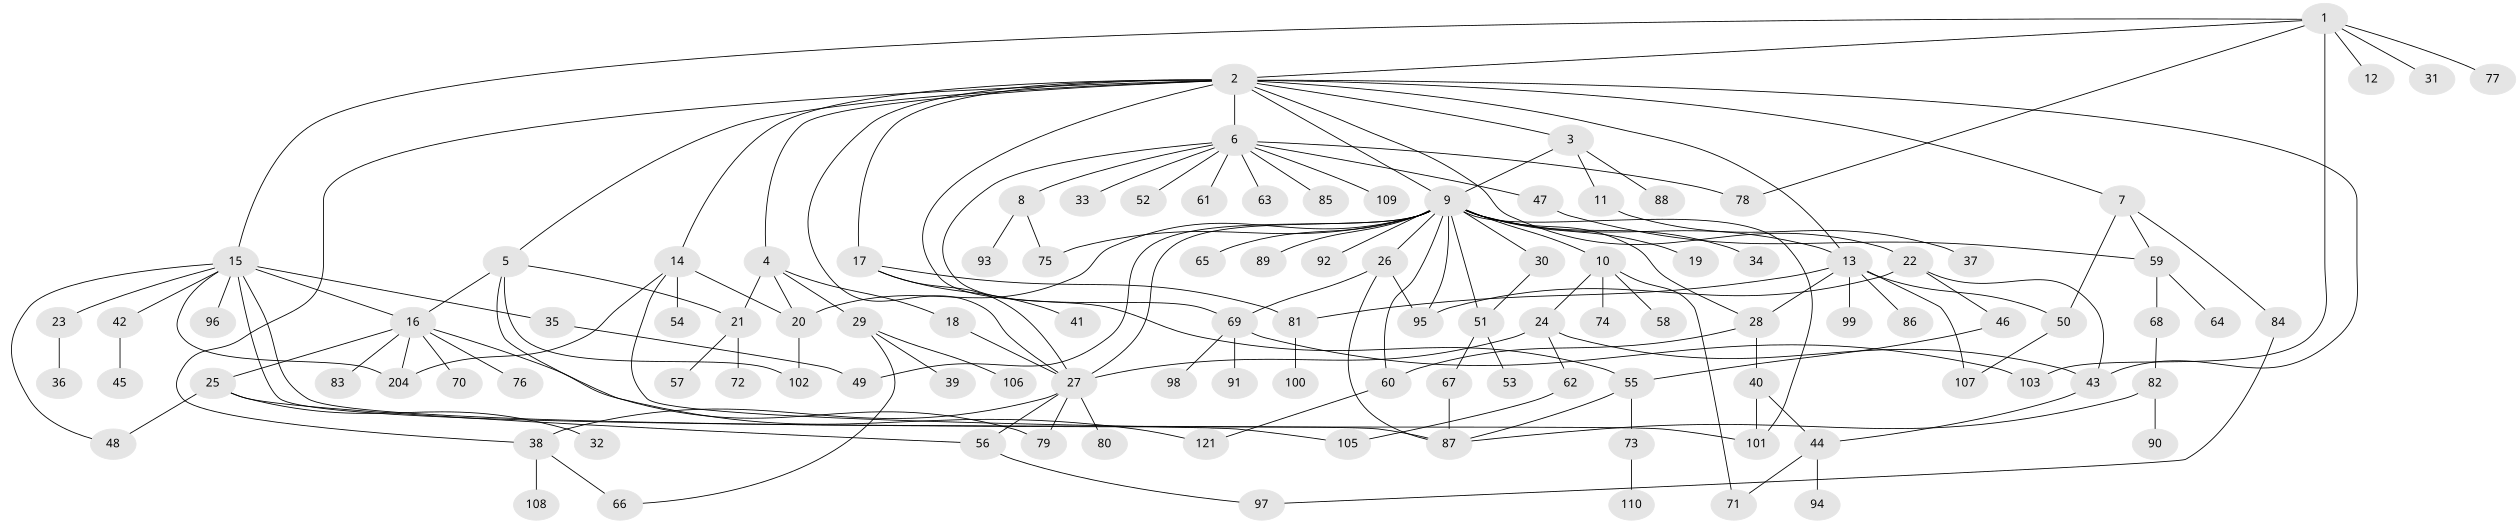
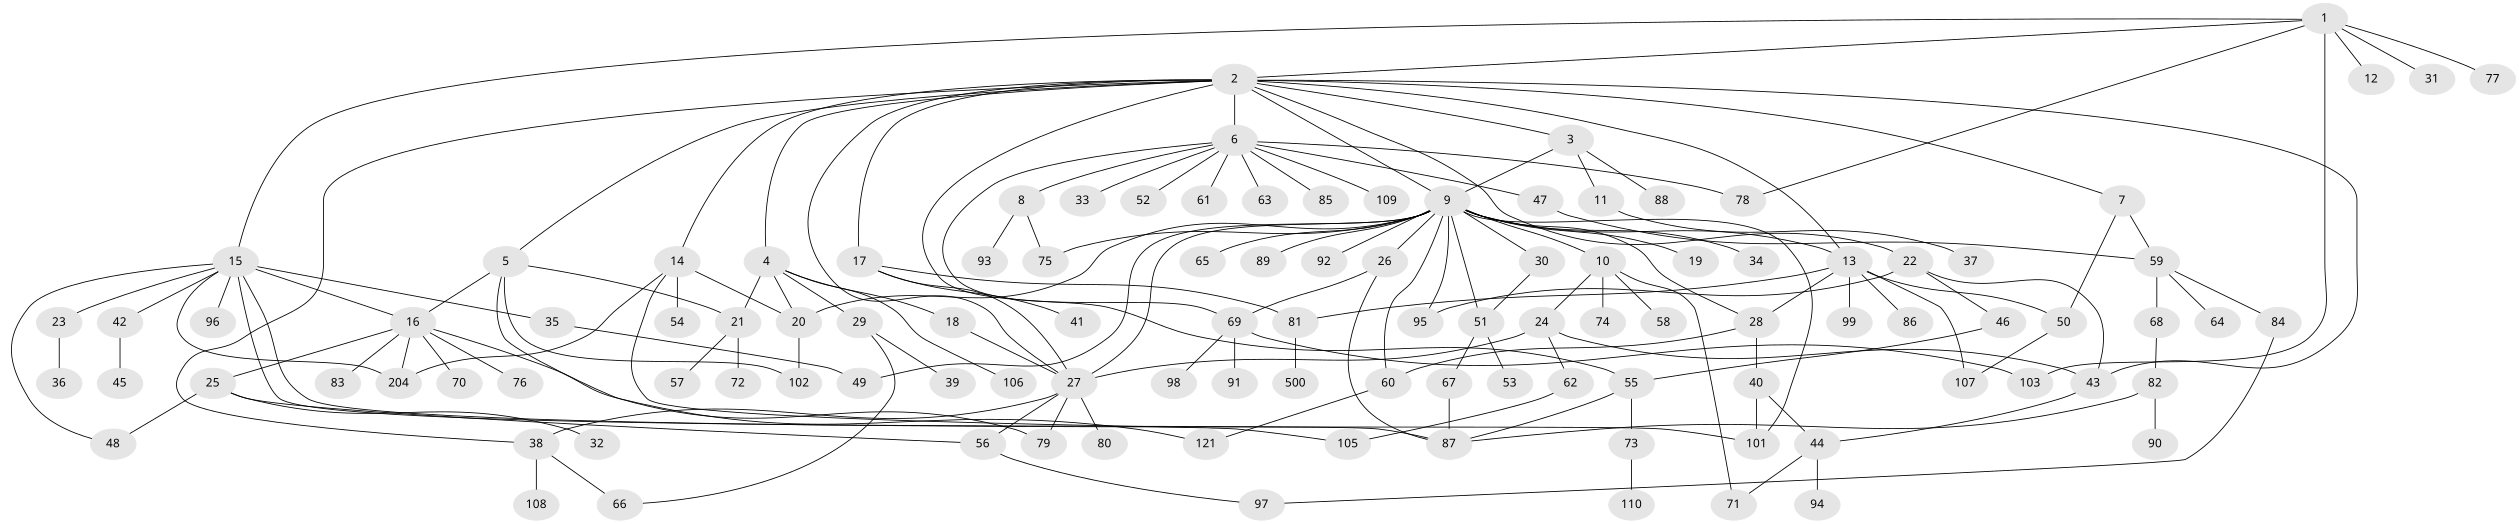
edge "7" -- "84": now "59" -- "84"
edge "26" -- "95": removed
edge "29" -- "106": now "4" -- "106"
node "100": label "100" -> "500"
